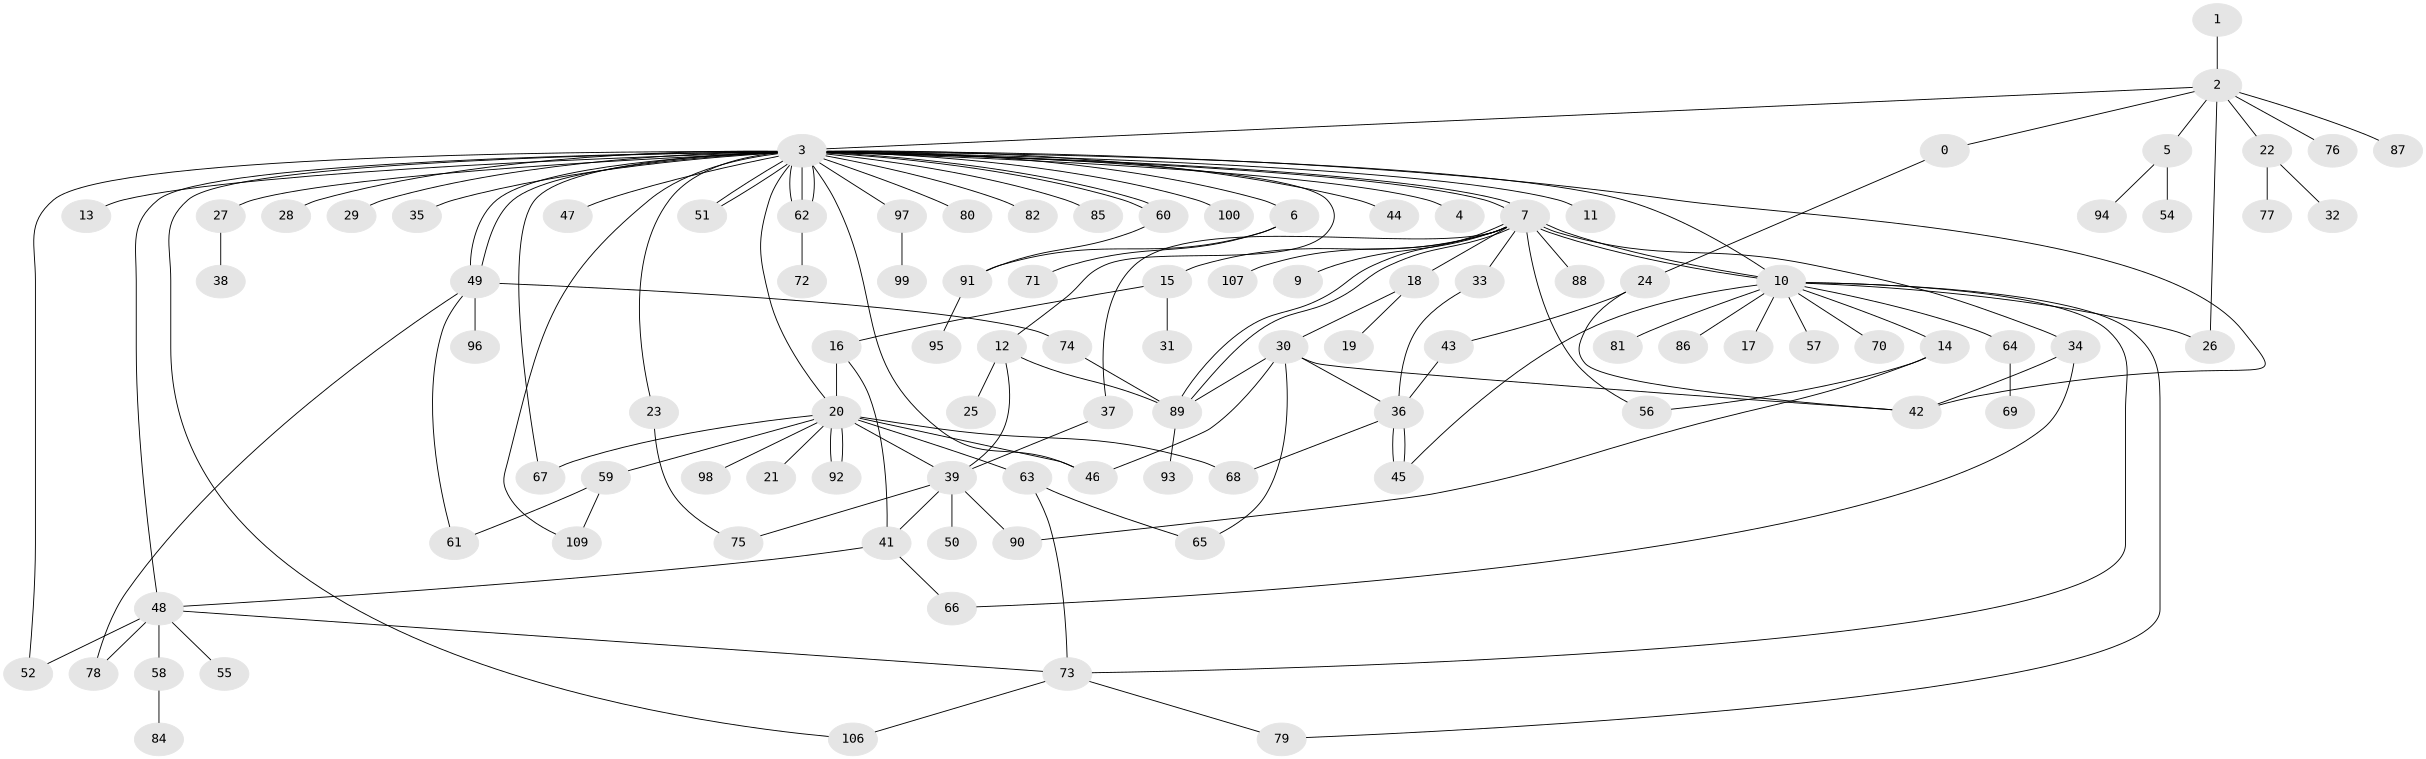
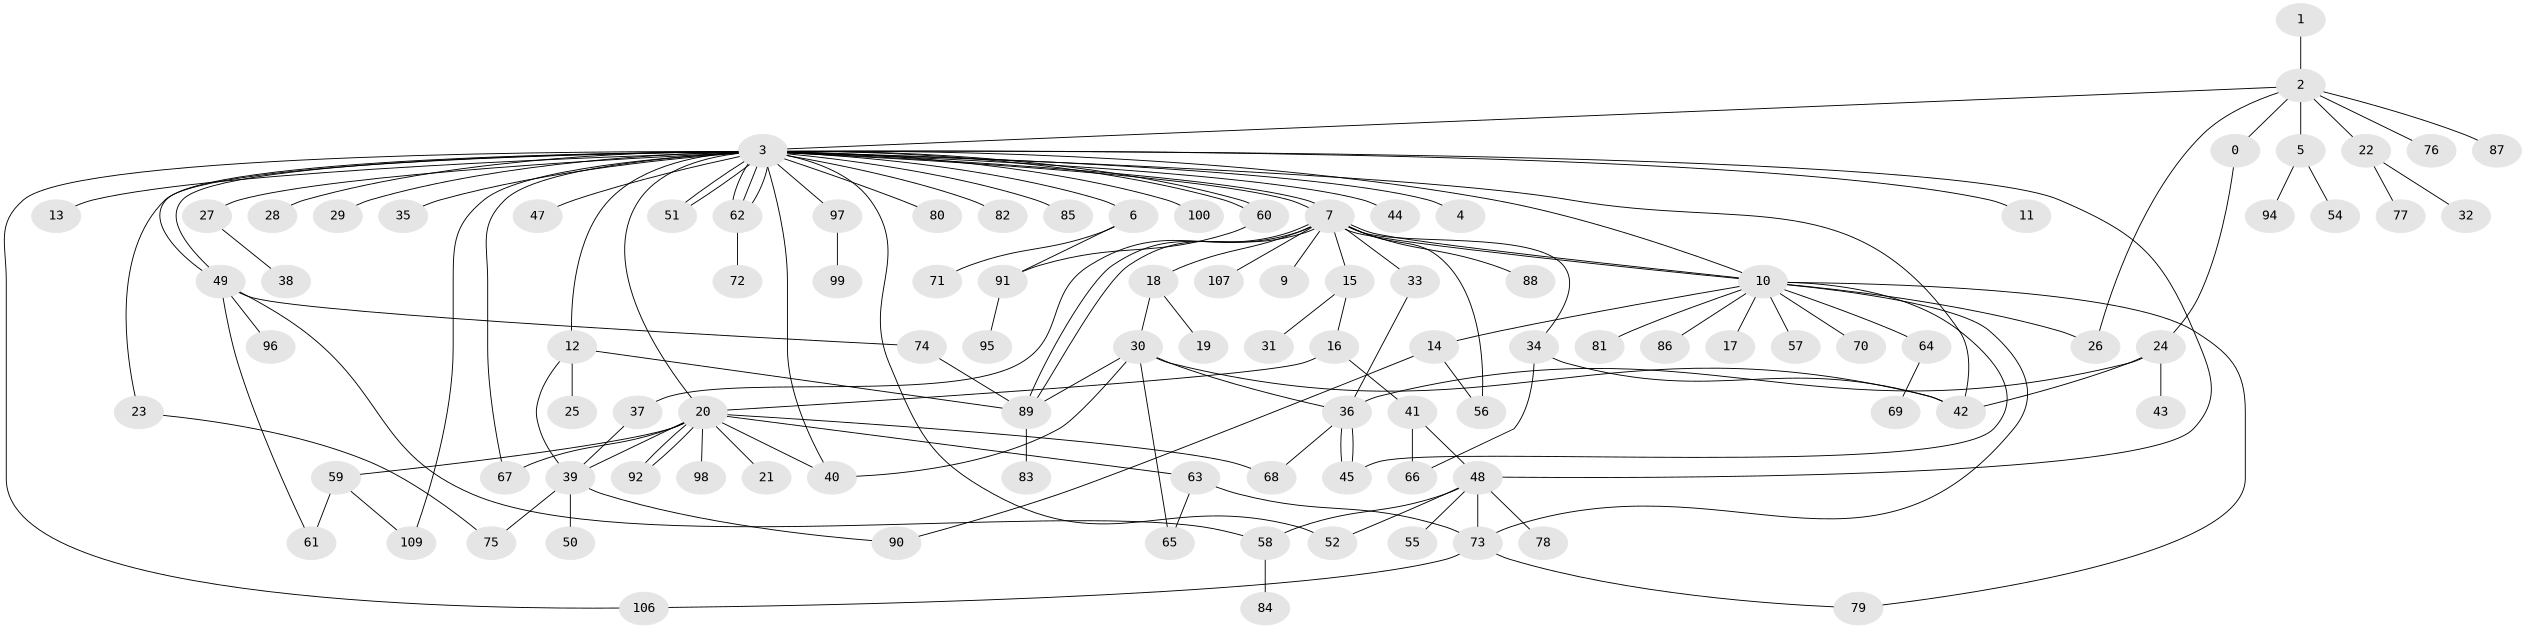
edge "43" -- "36": now "24" -- "36"
edge "49" -- "78": now "49" -- "58"
node "46": label "46" -> "40"
node "93": label "93" -> "83"
edge "39" -- "41": removed
